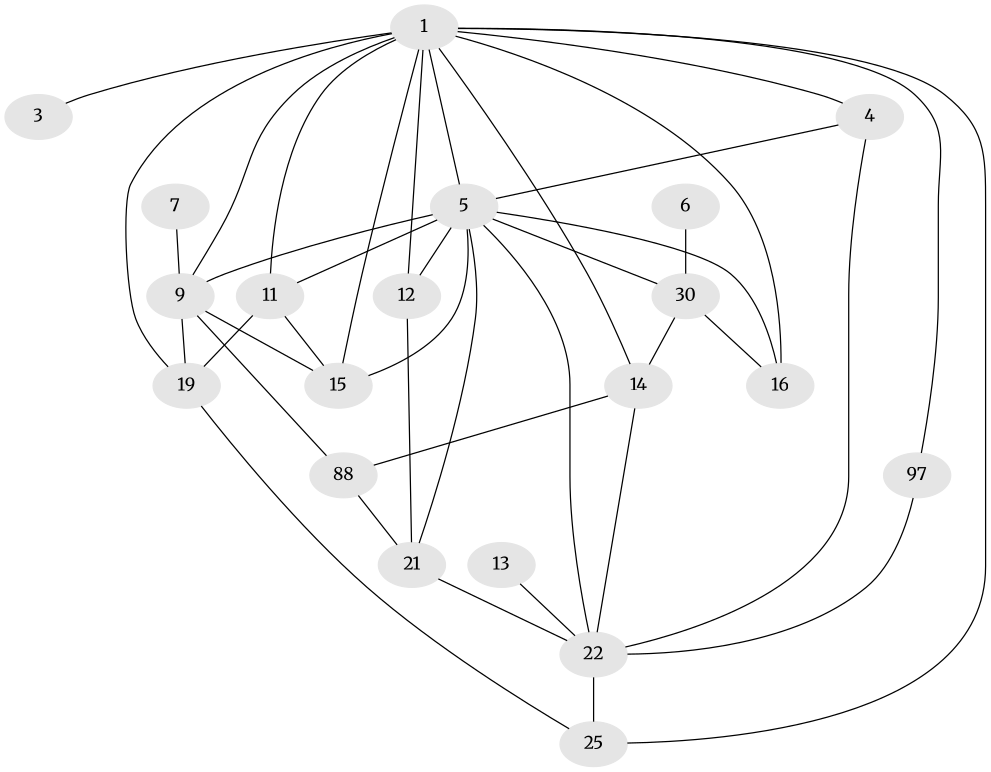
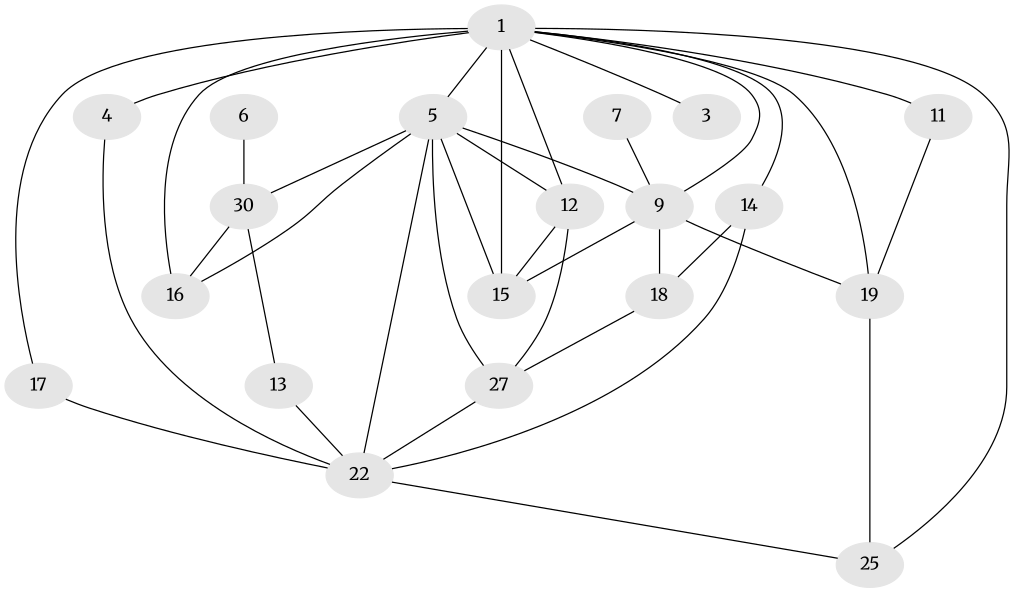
edge "4" -- "5": removed
edge "5" -- "11": removed
edge "11" -- "15": now "12" -- "15"
edge "30" -- "14": now "30" -- "13"
node "88": label "88" -> "18"
node "97": label "97" -> "17"
node "21": label "21" -> "27"
